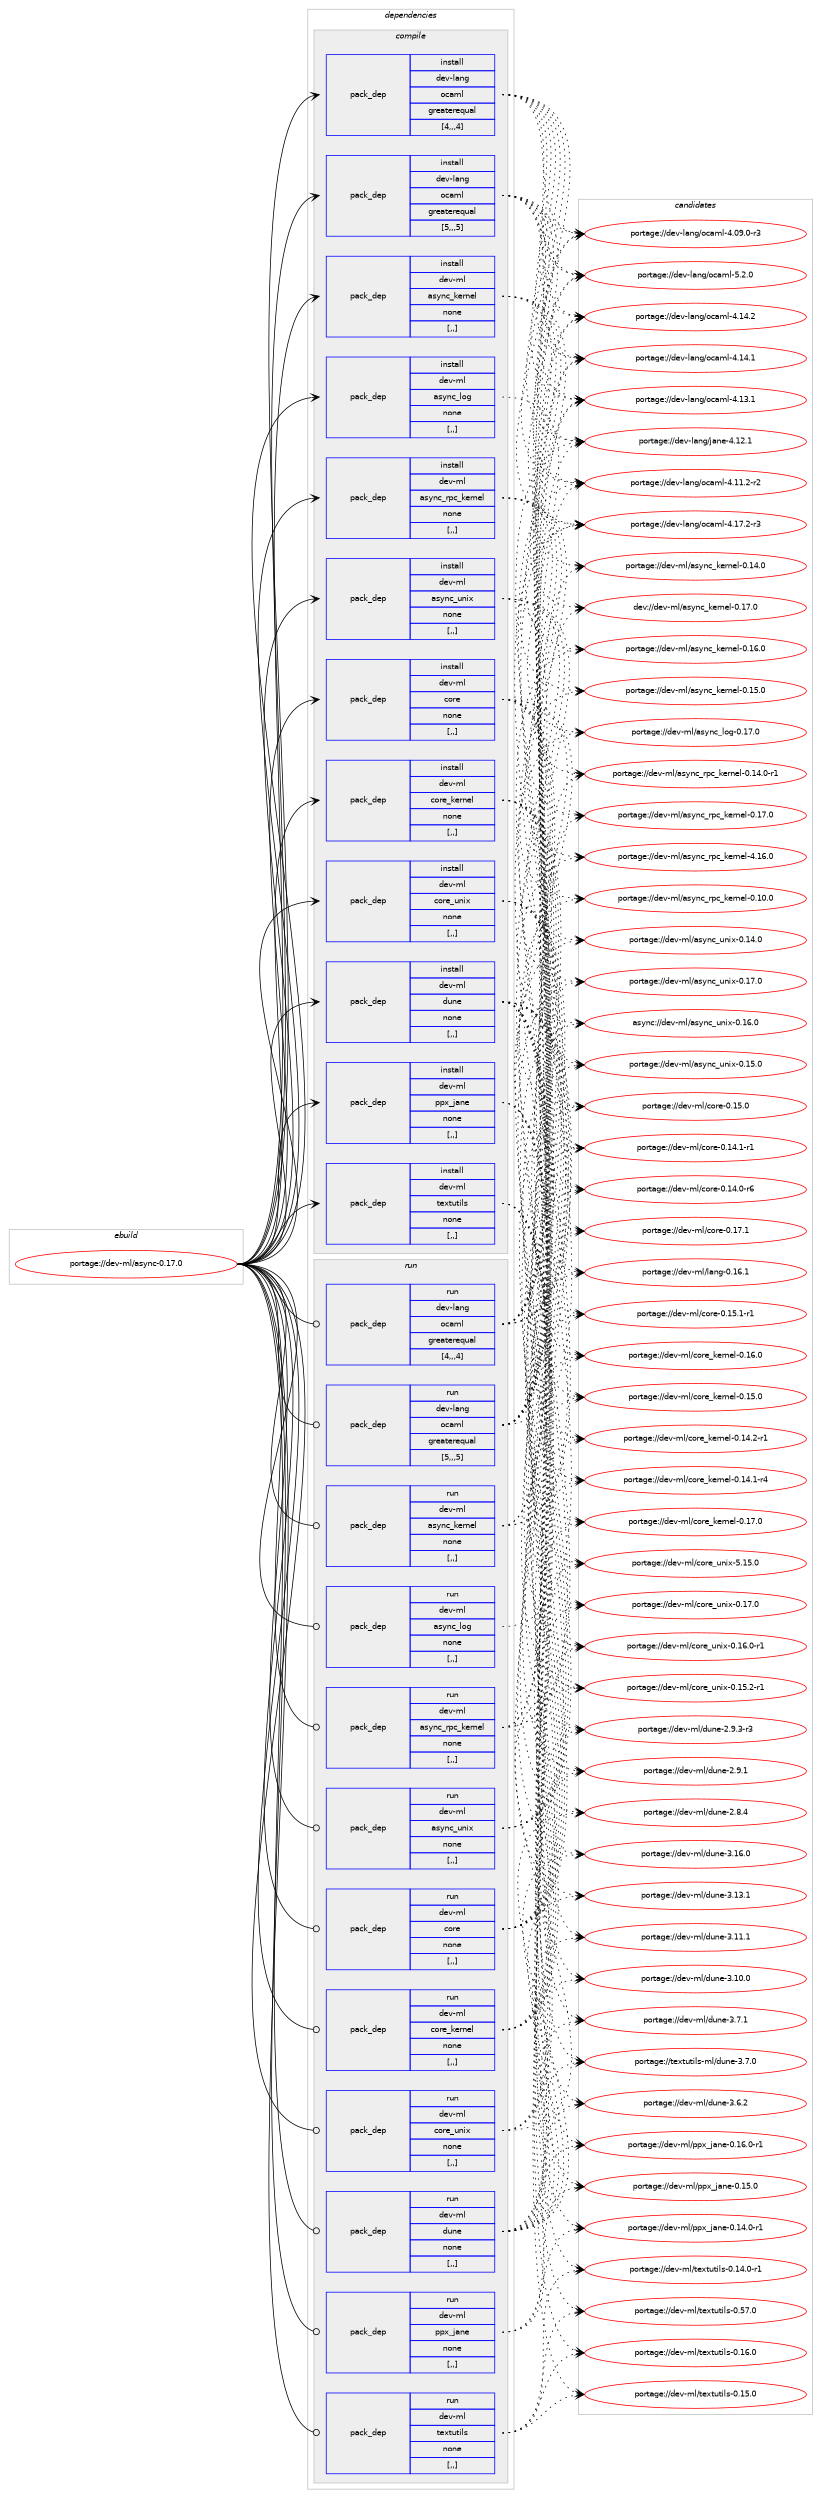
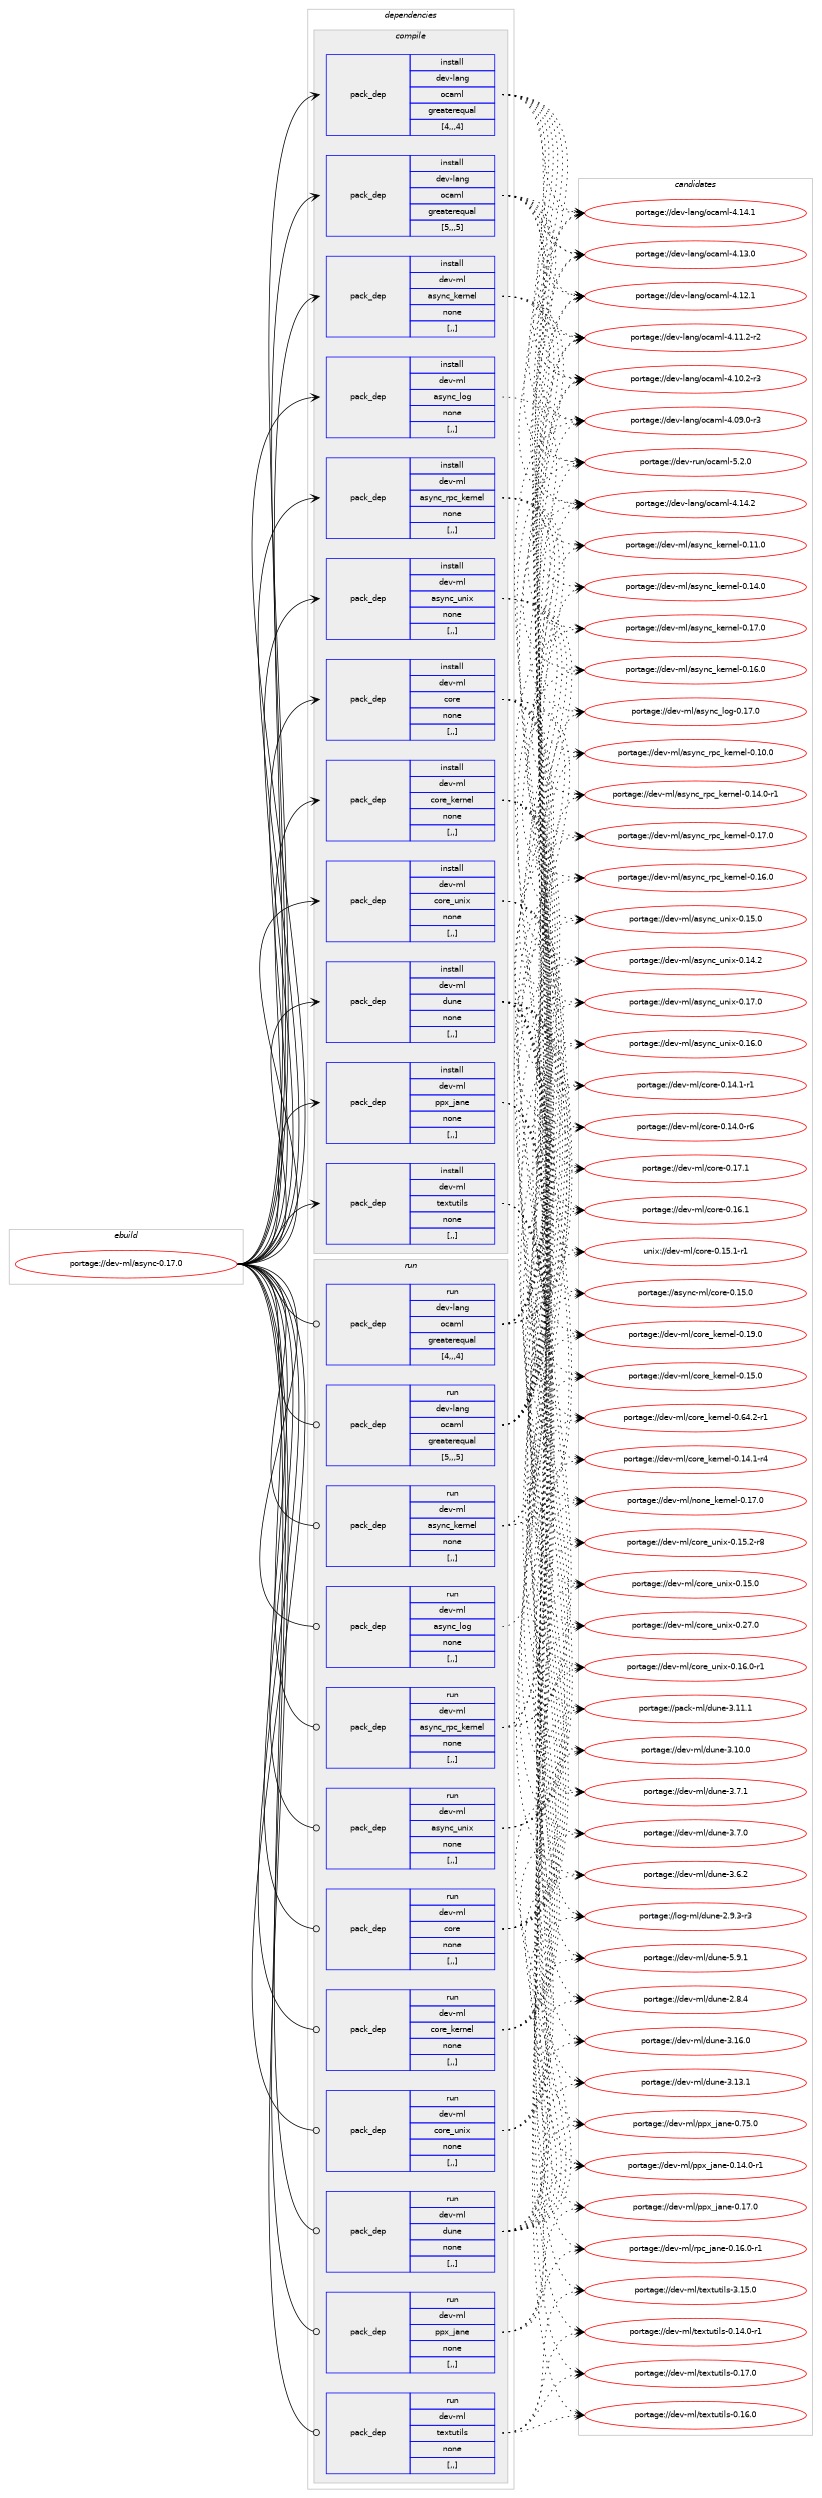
node "portage://dev-lang/ocaml-5.2.0": label "portage://dev-lang/ocaml-5.2.0" -> "portage://dev-run/ocaml-5.2.0"
node "portage://dev-lang/ocaml-4.13.1": label "portage://dev-lang/ocaml-4.13.1" -> "portage://dev-lang/ocaml-4.13.0"
node "portage://dev-lang/jane-4.12.1": label "portage://dev-lang/jane-4.12.1" -> "portage://dev-lang/ocaml-4.12.1"
node "portage://dev-lang/ocaml-4.17.2-r3": label "portage://dev-lang/ocaml-4.17.2-r3" -> "portage://dev-lang/ocaml-4.10.2-r3"
node "dev://dev-ml/async_kernel-0.17.0": label "dev://dev-ml/async_kernel-0.17.0" -> "portage://dev-ml/async_kernel-0.17.0"
node "portage://dev-ml/async_kernel-0.15.0": label "portage://dev-ml/async_kernel-0.15.0" -> "portage://dev-ml/async_kernel-0.11.0"
node "portage://dev-ml/async_rpc_kernel-4.16.0": label "portage://dev-ml/async_rpc_kernel-4.16.0" -> "portage://dev-ml/async_rpc_kernel-0.16.0"
node "portage://dev-ml/async_unix-0.14.0": label "portage://dev-ml/async_unix-0.14.0" -> "portage://dev-ml/async_unix-0.14.2"
node "async://dev-ml/async_unix-0.16.0": label "async://dev-ml/async_unix-0.16.0" -> "portage://dev-ml/async_unix-0.16.0"
node "portage://dev-ml/core-0.15.0": label "portage://dev-ml/core-0.15.0" -> "portage://async-ml/core-0.15.0"
node "portage://dev-ml/lang-0.16.1": label "portage://dev-ml/lang-0.16.1" -> "portage://dev-ml/core-0.16.1"
node "portage://dev-ml/core-0.15.1-r1": label "portage://dev-ml/core-0.15.1-r1" -> "unix://dev-ml/core-0.15.1-r1"
node "portage://dev-ml/core_kernel-0.16.0": label "portage://dev-ml/core_kernel-0.16.0" -> "portage://dev-ml/core_kernel-0.19.0"
node "portage://dev-ml/core_kernel-0.14.2-r1": label "portage://dev-ml/core_kernel-0.14.2-r1" -> "portage://dev-ml/core_kernel-0.64.2-r1"
node "portage://dev-ml/core_kernel-0.17.0": label "portage://dev-ml/core_kernel-0.17.0" -> "portage://dev-ml/none_kernel-0.17.0"
node "portage://dev-ml/core_unix-5.15.0": label "portage://dev-ml/core_unix-5.15.0" -> "portage://dev-ml/core_unix-0.15.0"
node "portage://dev-ml/core_unix-0.17.0": label "portage://dev-ml/core_unix-0.17.0" -> "portage://dev-ml/core_unix-0.27.0"
node "portage://dev-ml/core_unix-0.15.2-r1": label "portage://dev-ml/core_unix-0.15.2-r1" -> "portage://dev-ml/core_unix-0.15.2-r8"
node "portage://dev-ml/dune-2.9.3-r3": label "portage://dev-ml/dune-2.9.3-r3" -> "portage://log-ml/dune-2.9.3-r3"
node "portage://dev-ml/dune-2.9.1": label "portage://dev-ml/dune-2.9.1" -> "portage://dev-ml/dune-5.9.1"
node "portage://dev-ml/dune-3.11.1": label "portage://dev-ml/dune-3.11.1" -> "portage://pack-ml/dune-3.11.1"
node "portage://textutils-ml/dune-3.7.0": label "portage://textutils-ml/dune-3.7.0" -> "portage://dev-ml/dune-3.7.0"
node "portage://dev-ml/ppx_jane-0.16.0-r1": label "portage://dev-ml/ppx_jane-0.16.0-r1" -> "portage://dev-ml/rpc_jane-0.16.0-r1"
node "portage://dev-ml/ppx_jane-0.15.0": label "portage://dev-ml/ppx_jane-0.15.0" -> "portage://dev-ml/ppx_jane-0.75.0"
node "portage://dev-ml/ppx_jane-0.17.0": added
node "portage://dev-ml/textutils-0.57.0": label "portage://dev-ml/textutils-0.57.0" -> "portage://dev-ml/textutils-0.17.0"
node "portage://dev-ml/textutils-0.15.0": label "portage://dev-ml/textutils-0.15.0" -> "portage://dev-ml/textutils-3.15.0"
